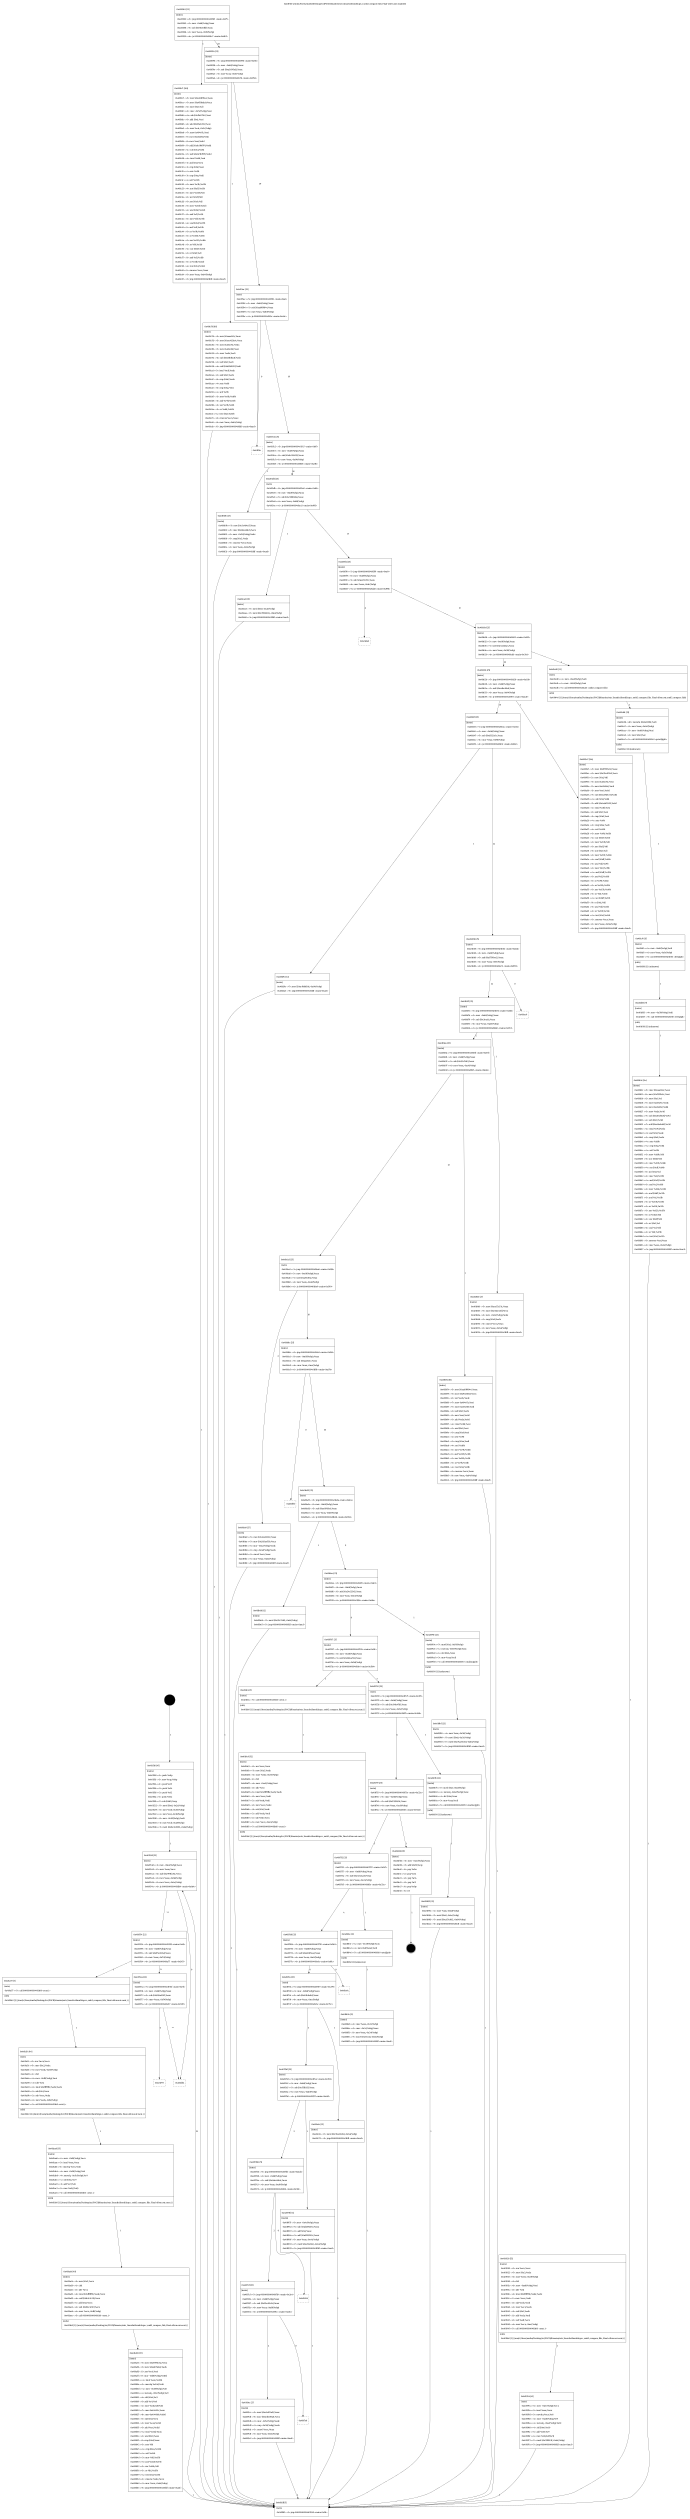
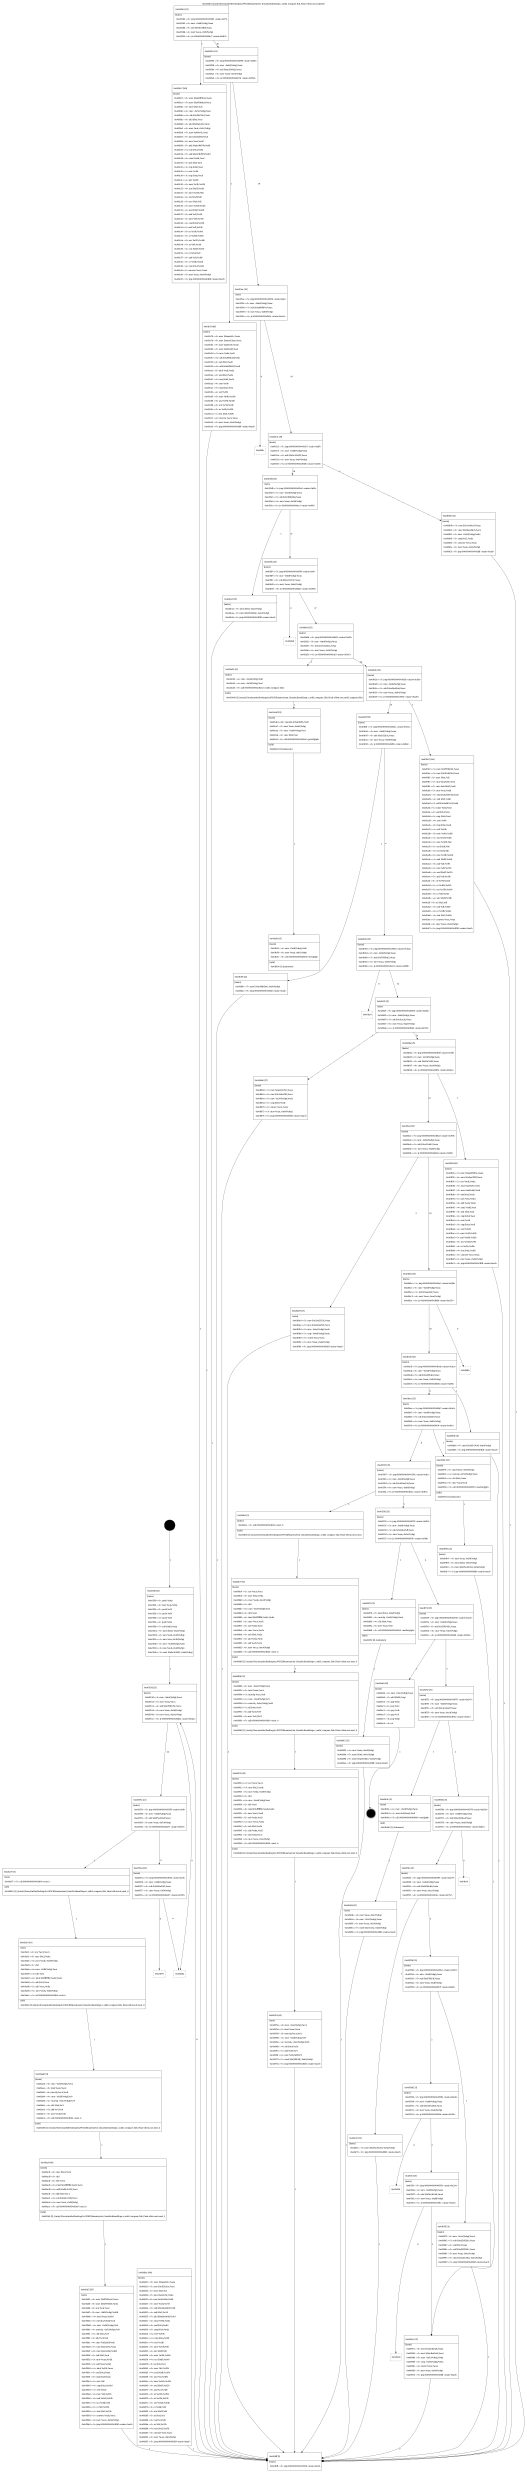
node "0x401d03 [9]": removed
node "0x4018fd [35]": added
edge "0x4019b5 [23]" -> "0x401fdf [5]": now "0x4019b5 [23]" -> "0x4019cc [27]"
